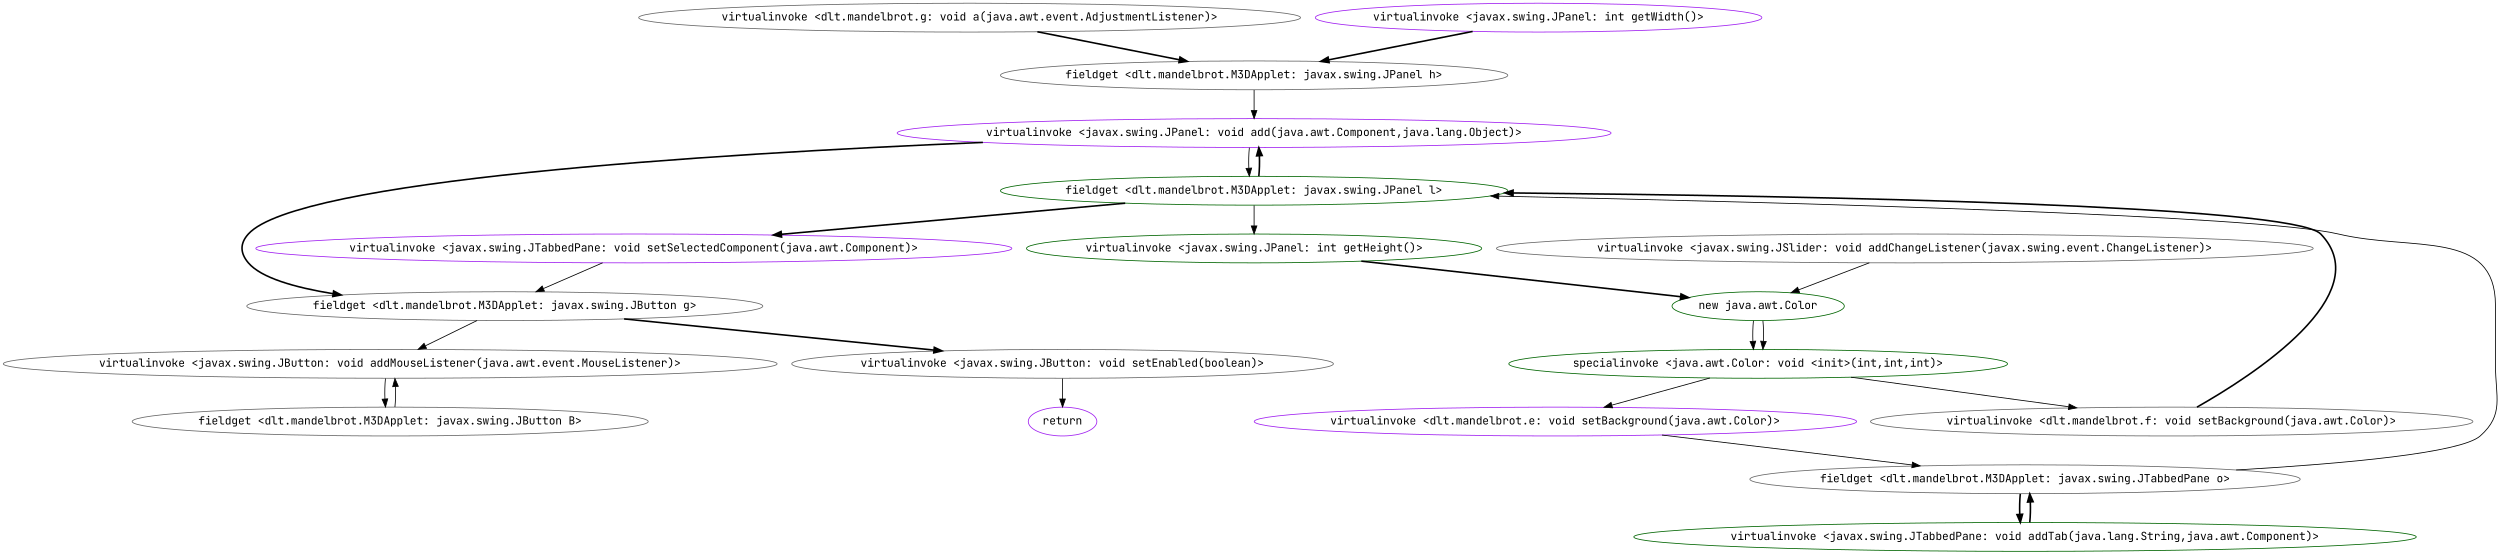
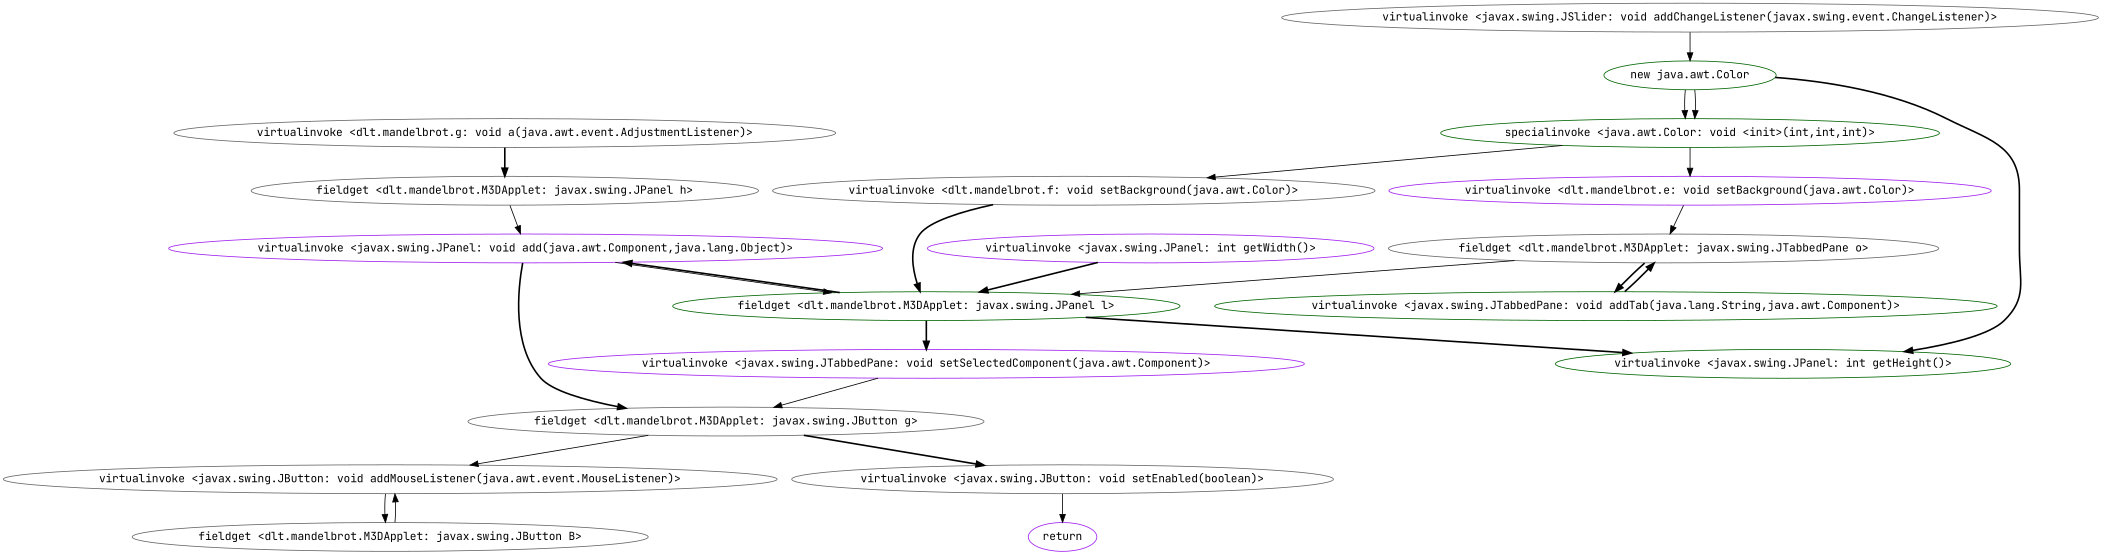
edge "virtualinvoke <javax.swing.JPanel: int getWidth()>" -> "fieldget <dlt.mandelbrot.M3DApplet: javax.swing.JPanel h>": now "virtualinvoke <javax.swing.JPanel: int getWidth()>" -> "fieldget <dlt.mandelbrot.M3DApplet: javax.swing.JPanel l>"
edge "fieldget <dlt.mandelbrot.M3DApplet: javax.swing.JPanel l>" -> "virtualinvoke <javax.swing.JPanel: int getHeight()>": style solid -> bold
edge "virtualinvoke <javax.swing.JPanel: int getHeight()>" -> "new java.awt.Color": reversed
